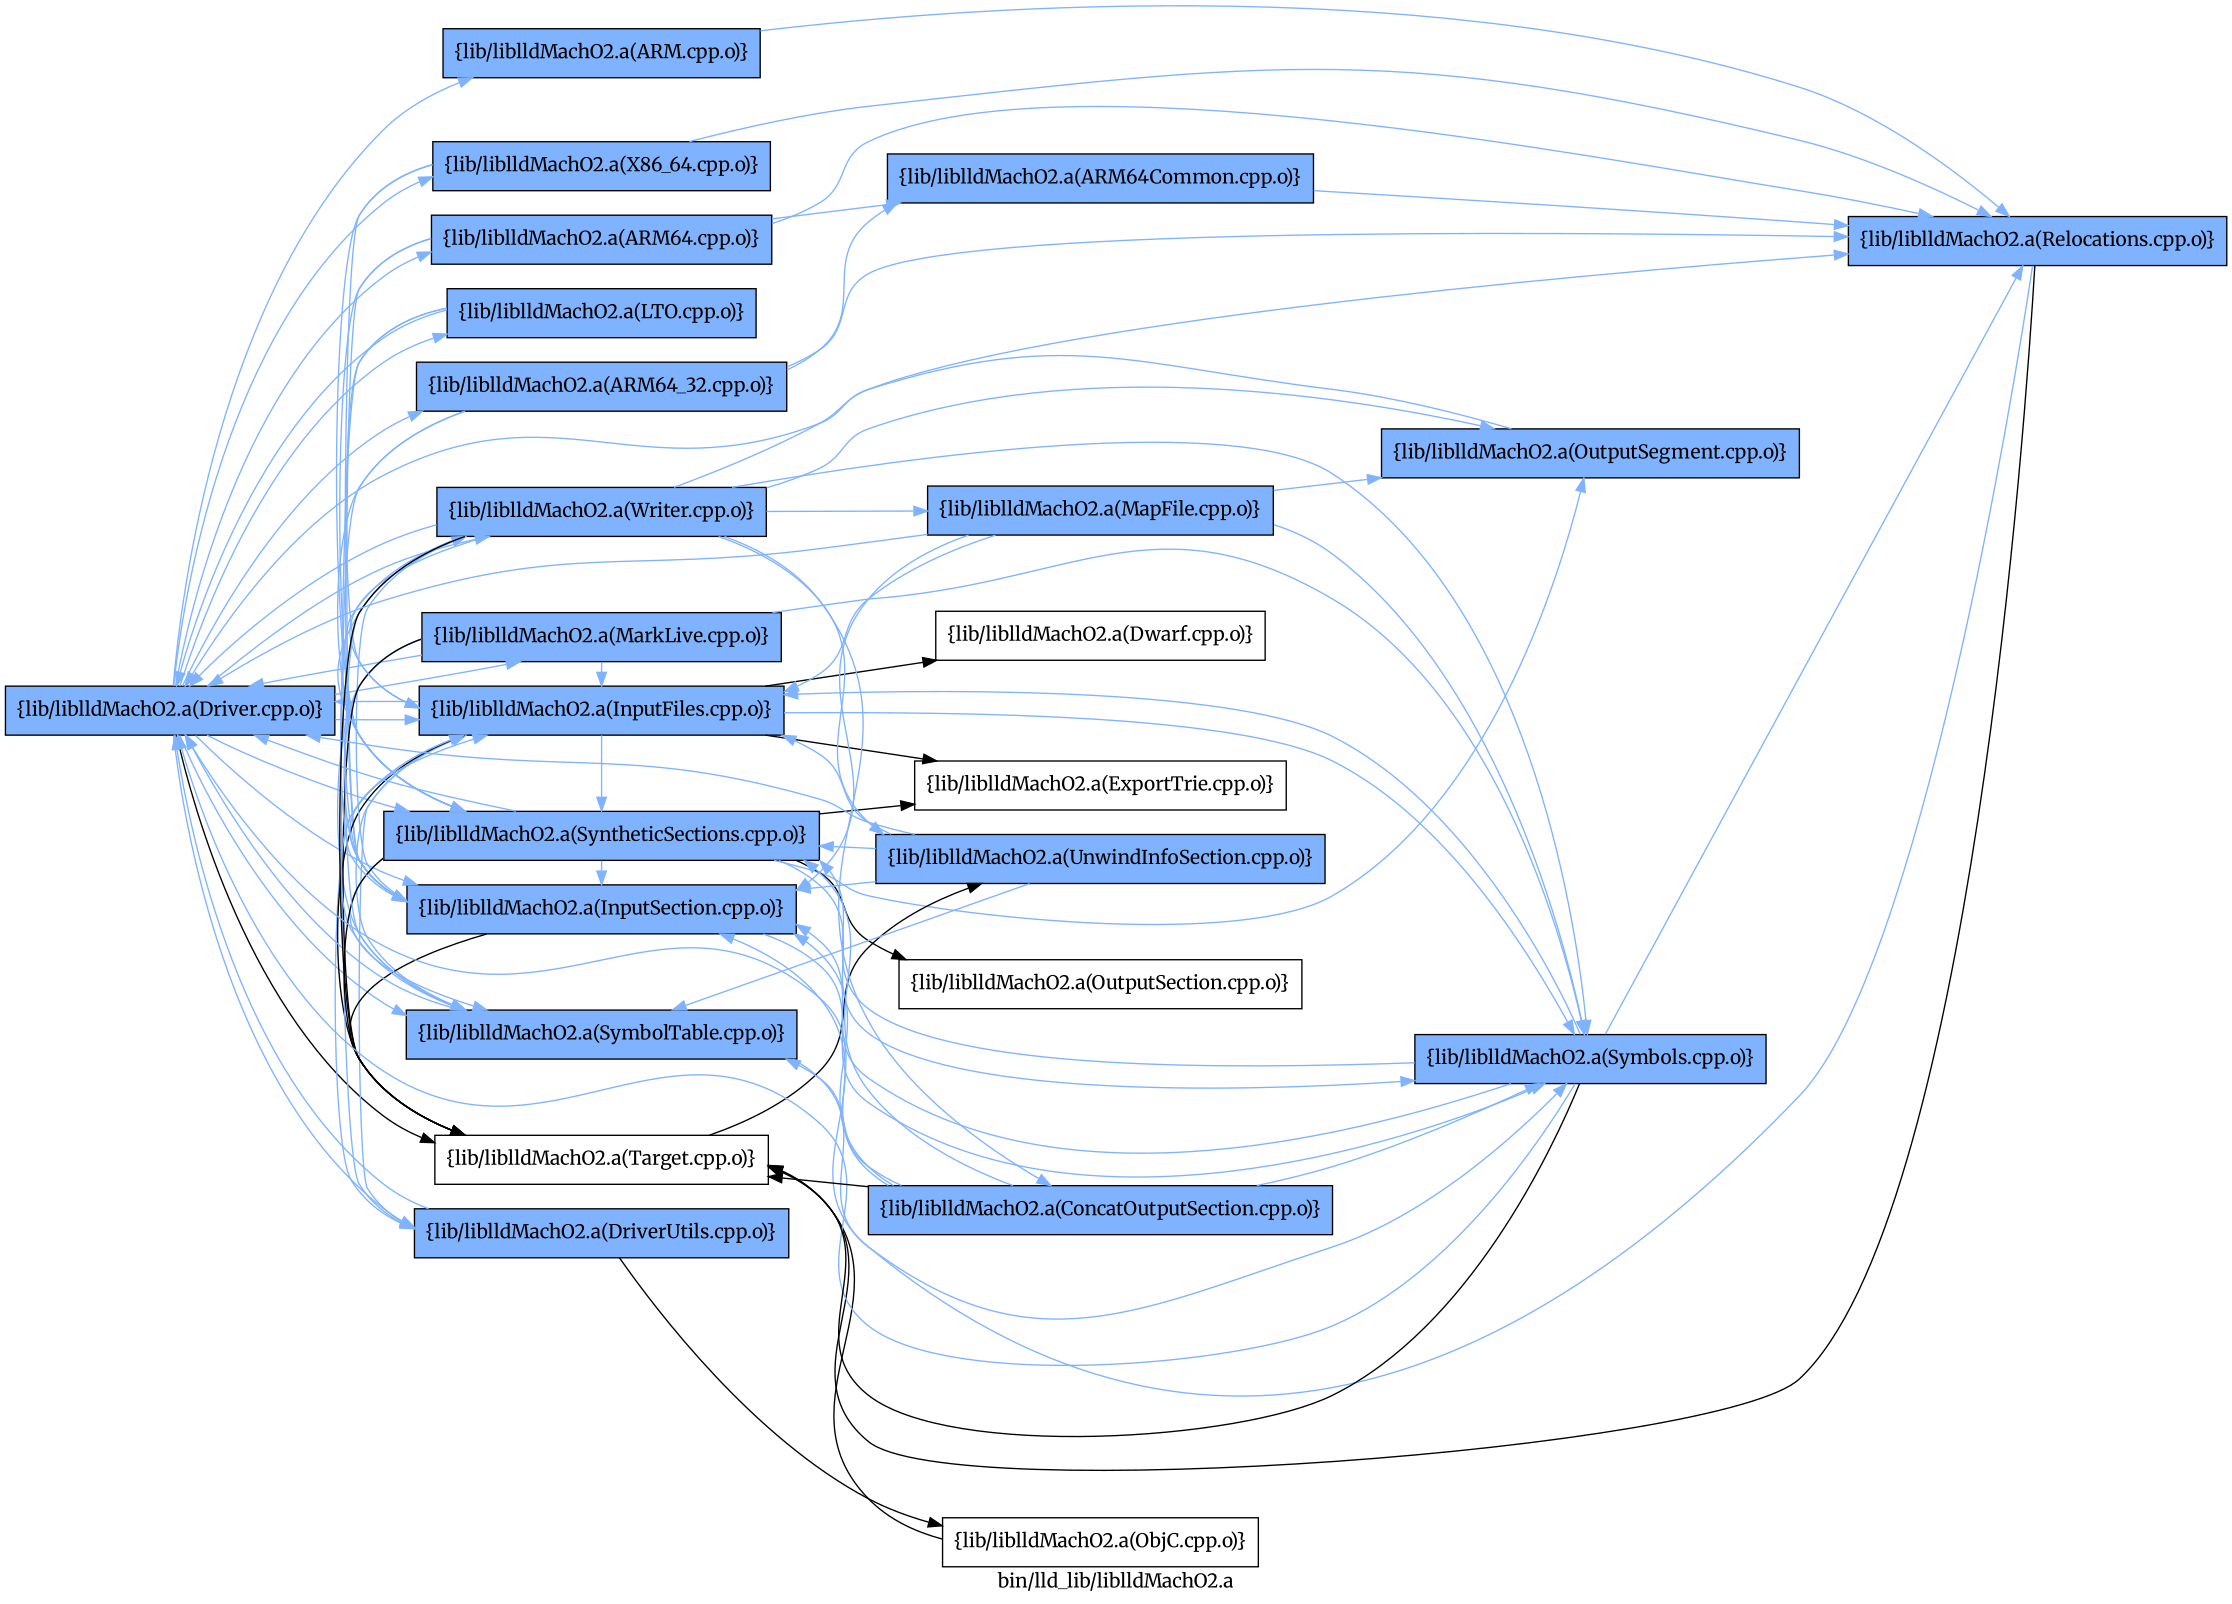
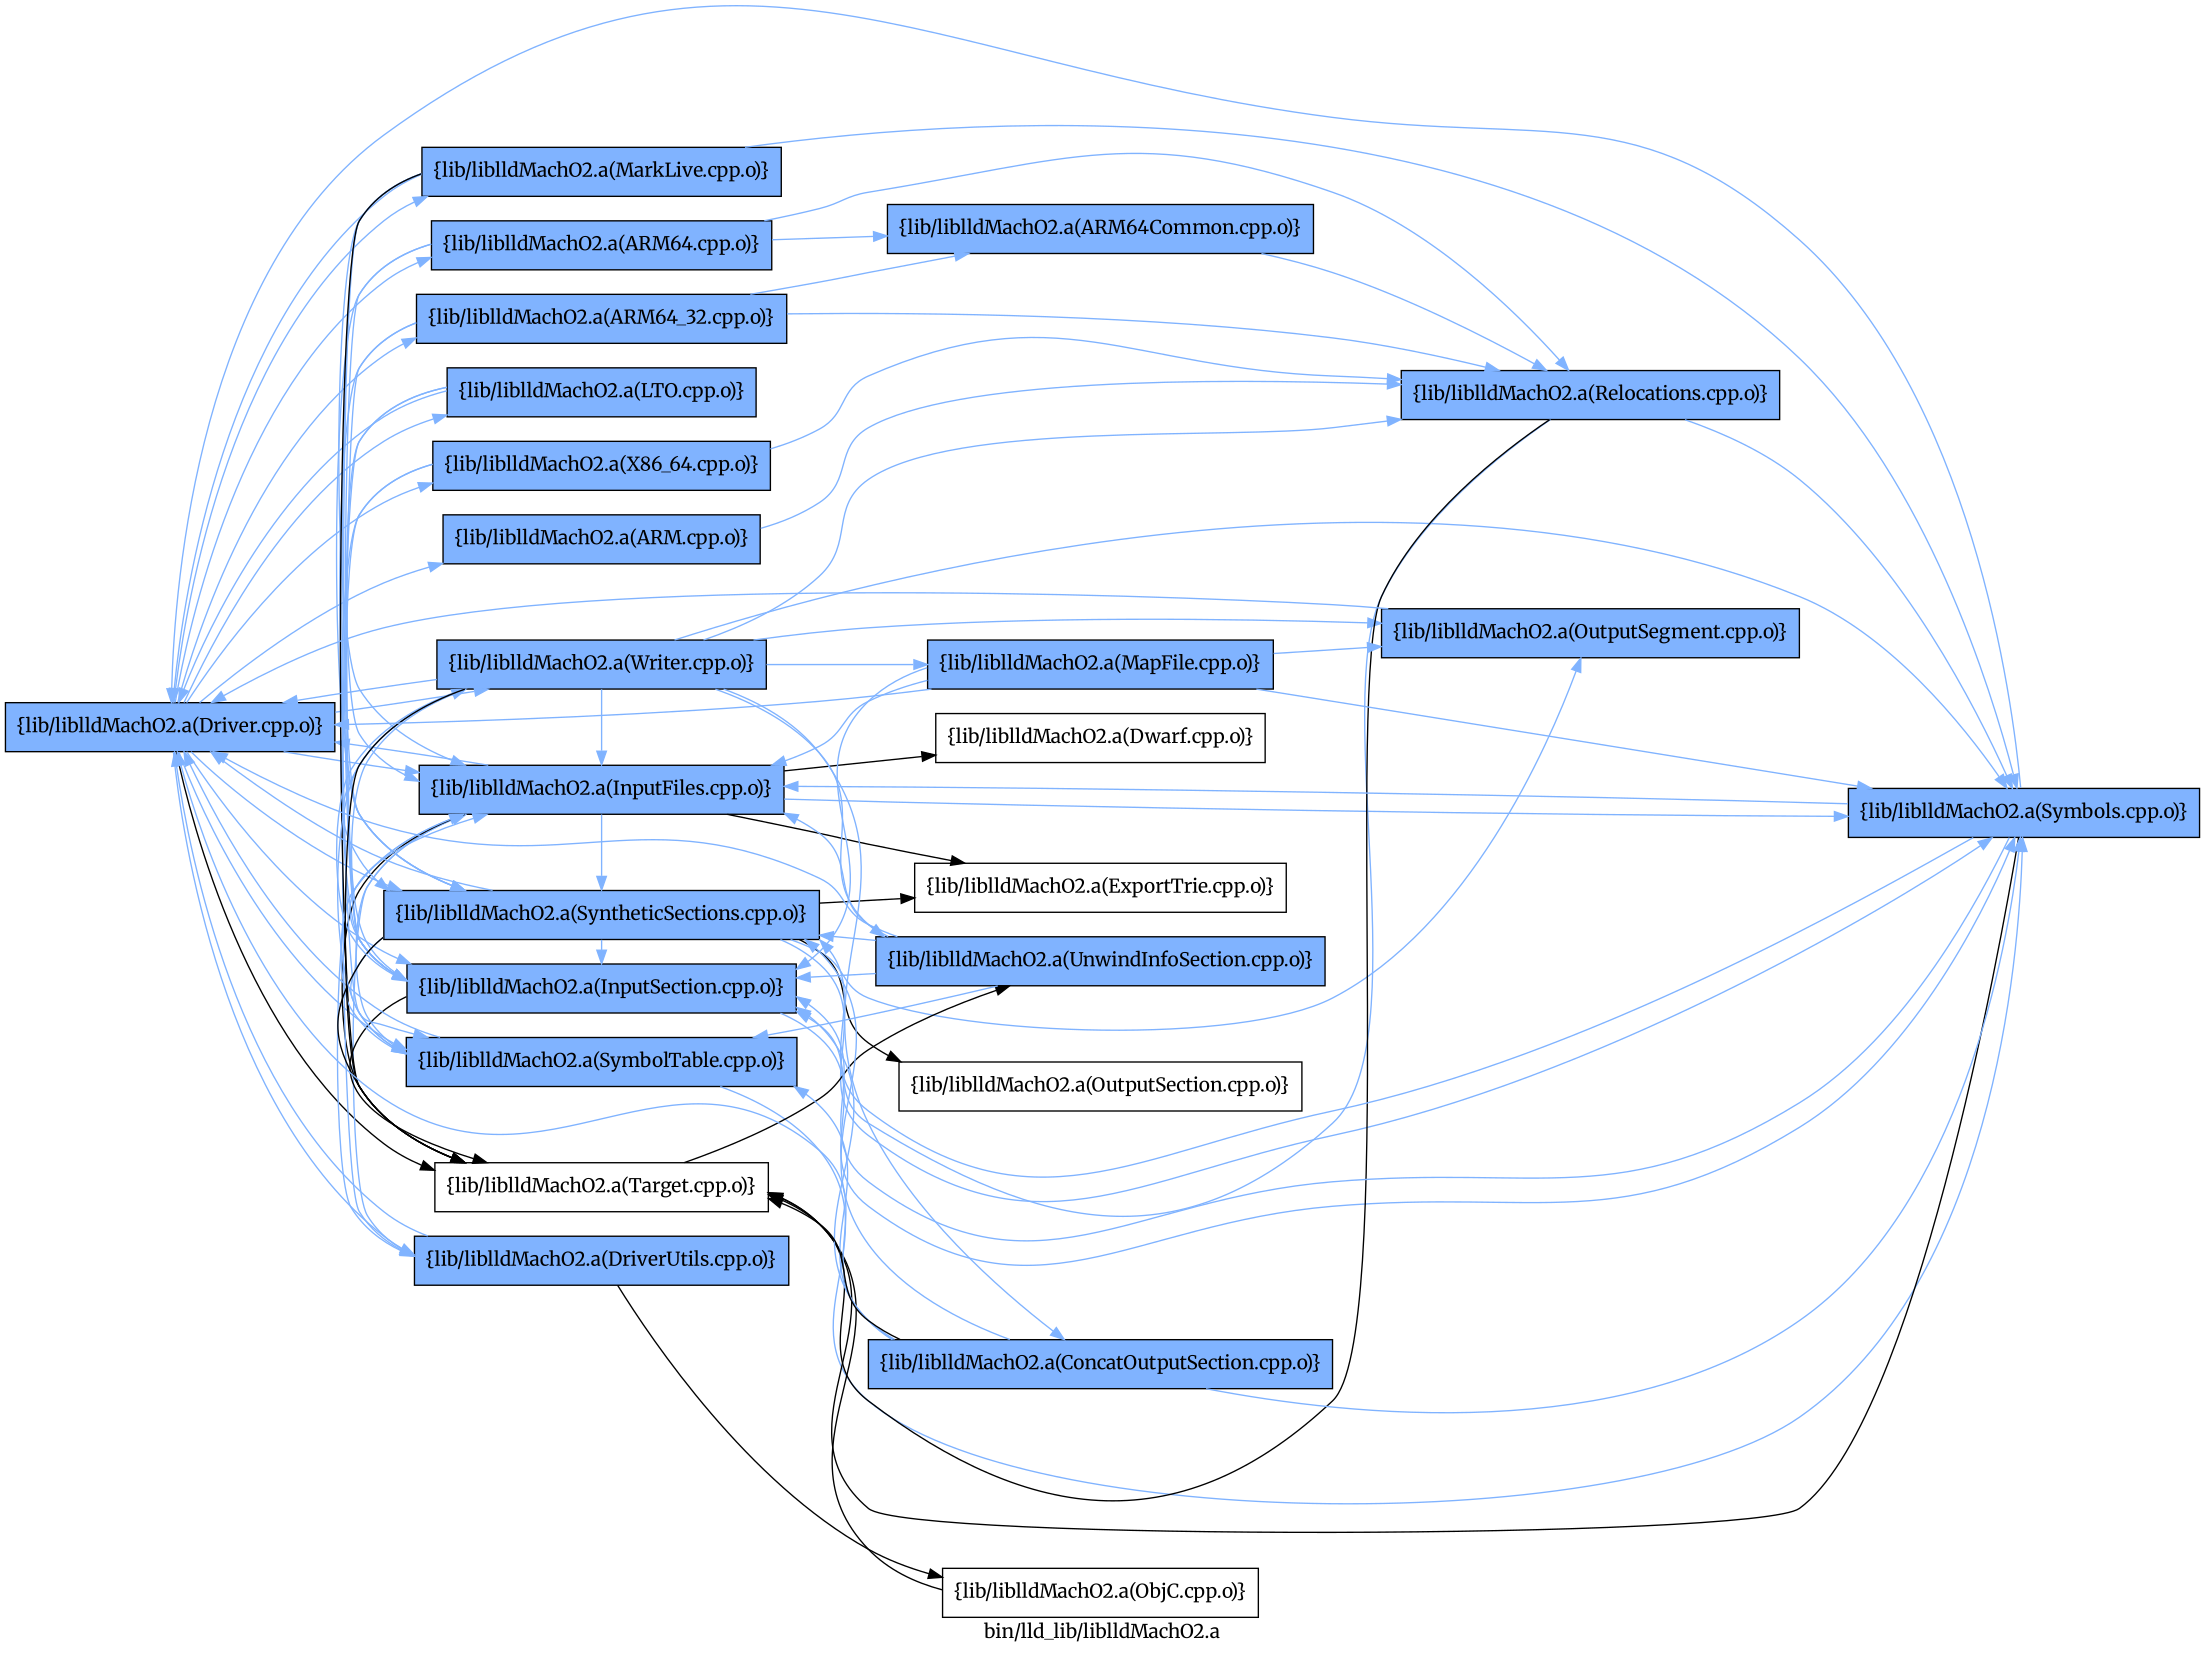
edge "{lib/liblldMachO2.a(Symbols.cpp.o)}" -> "{lib/liblldMachO2.a(Relocations.cpp.o)}": reversed
